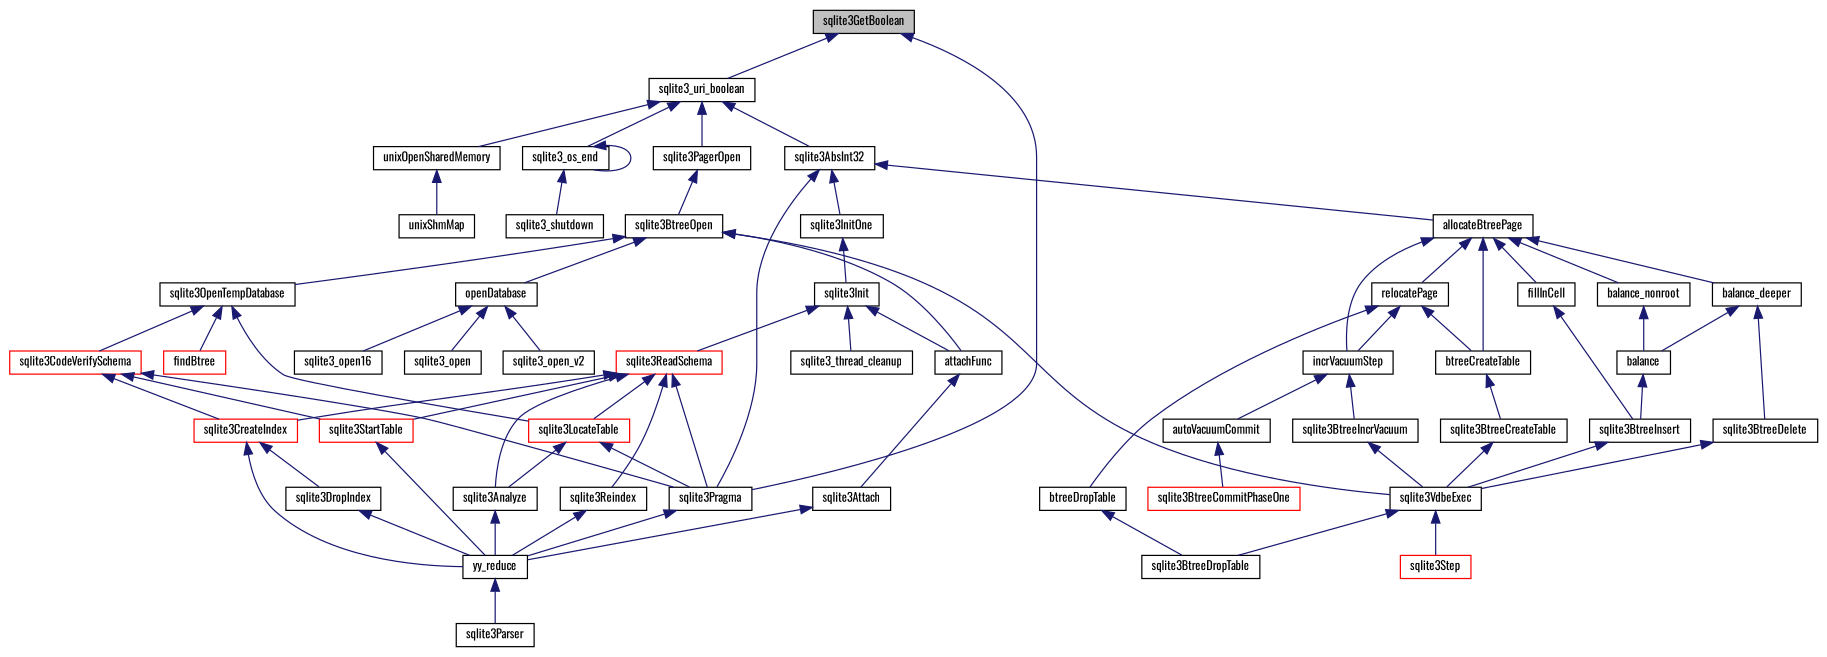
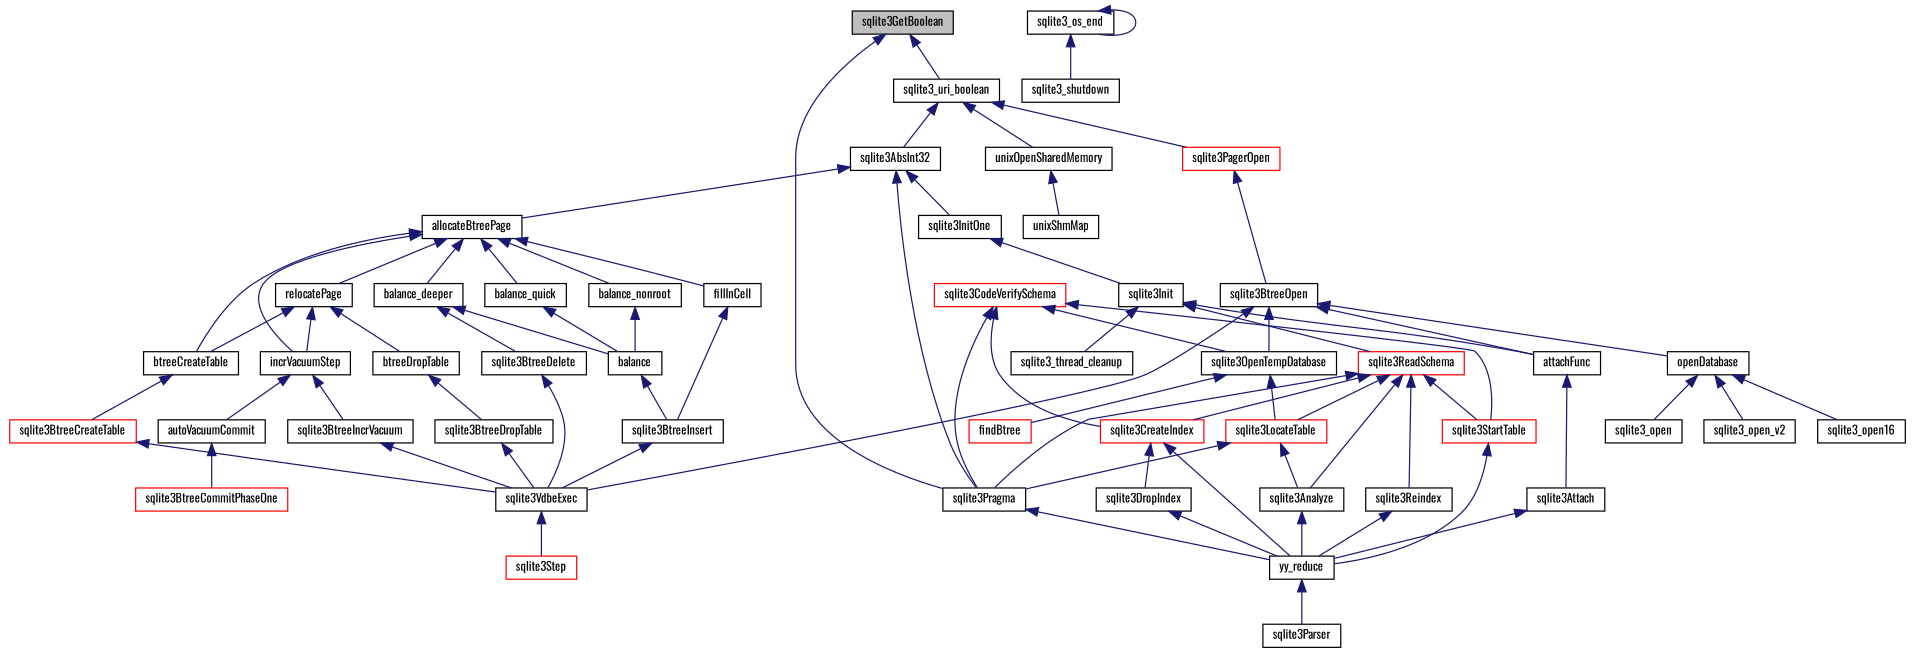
edge "sqlite3_os_end" -> "sqlite3_uri_boolean": removed
node "sqlite3PagerOpen": color black -> red
node "balance_quick": added
edge "sqlite3CodeVerifySchema" -> "sqlite3OpenTempDatabase": reversed
node "sqlite3BtreeCreateTable": color black -> red
edge "sqlite3BtreeDropTable" -> "sqlite3VdbeExec": reversed
